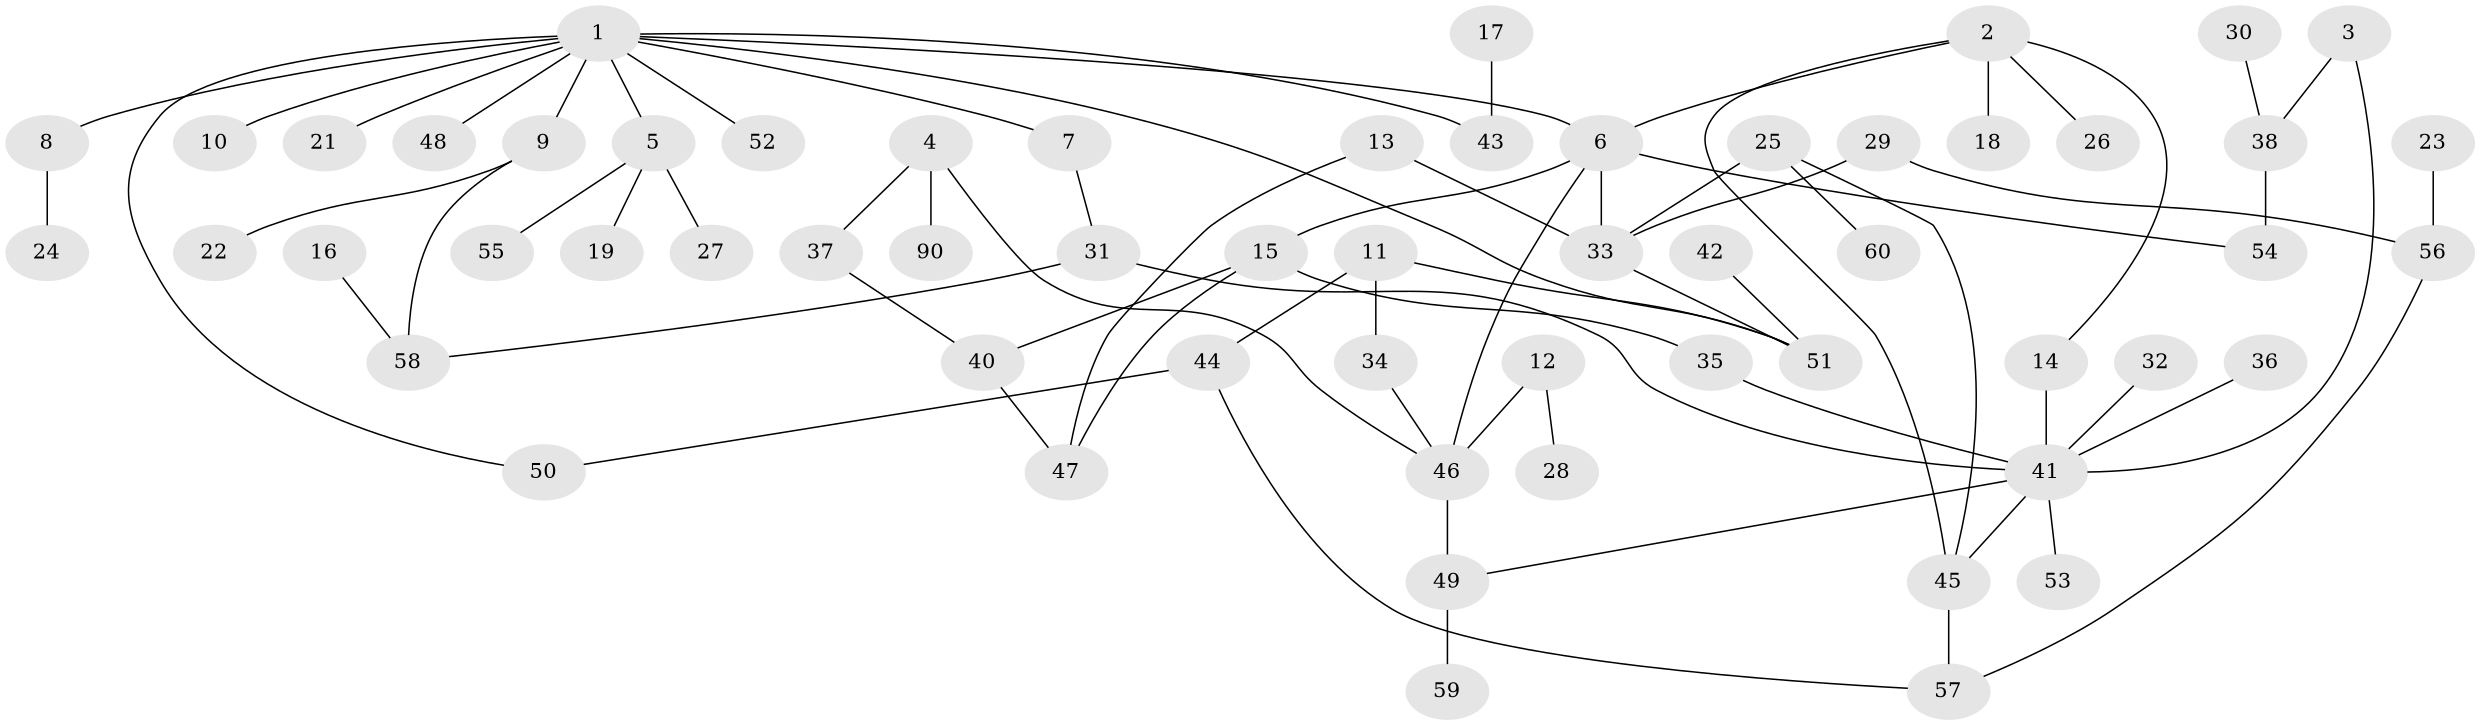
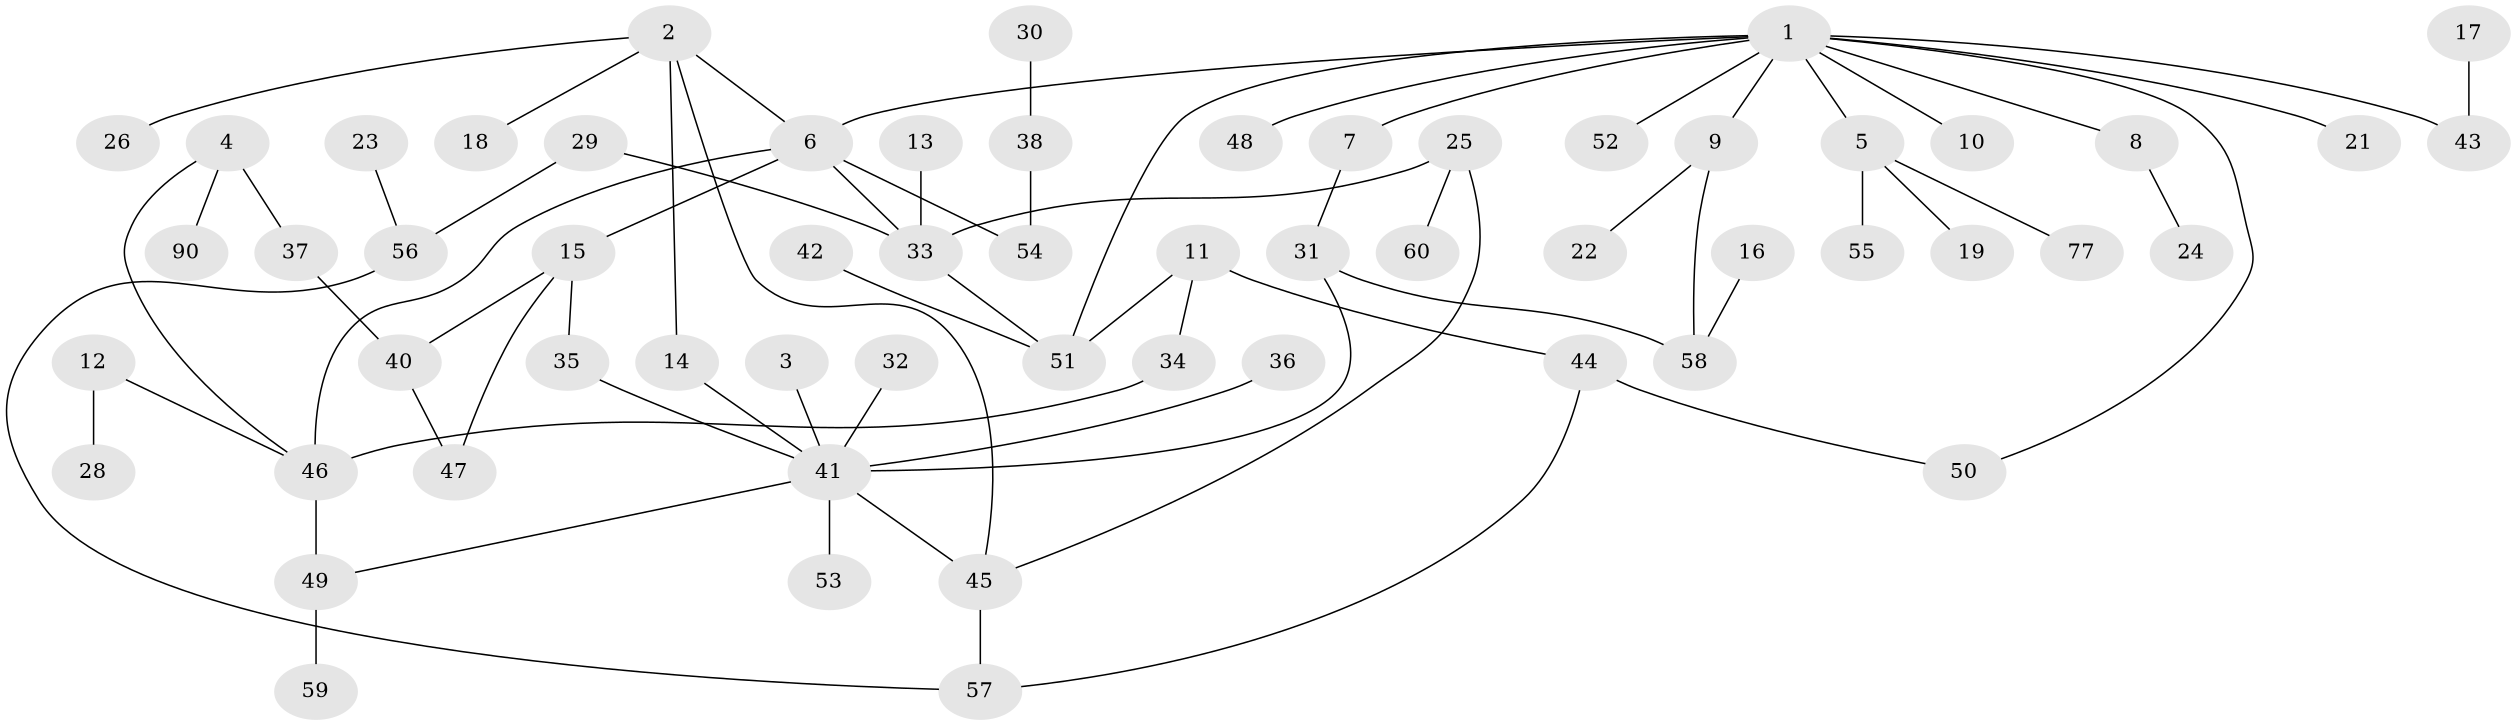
edge "3" -- "38": removed
node "27": label "27" -> "77"
edge "13" -- "47": removed
